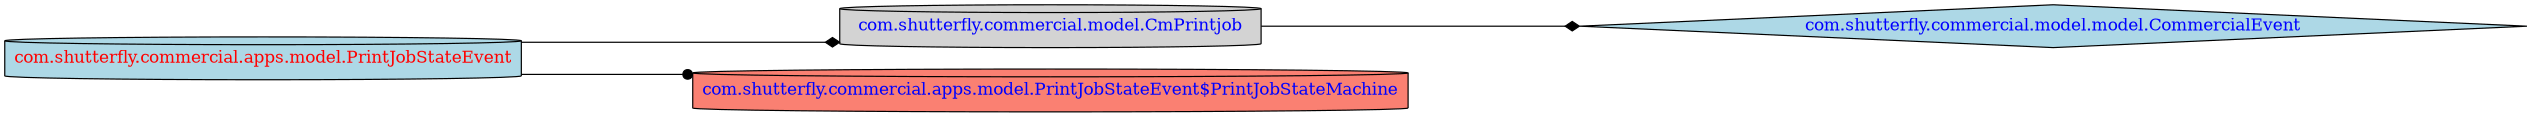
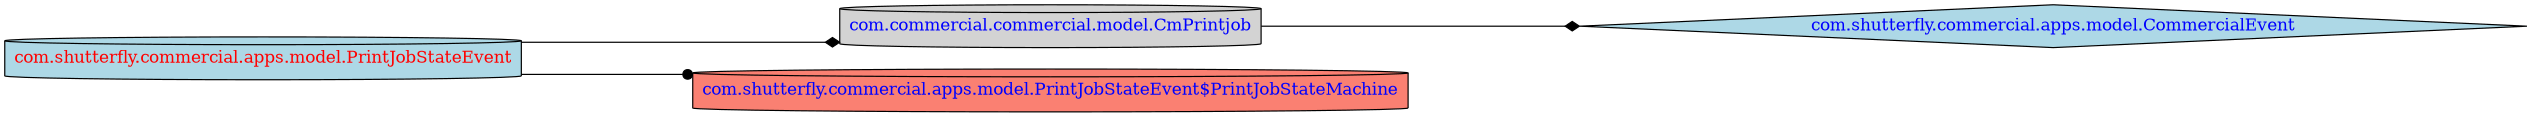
node "com.shutterfly.commercial.model.CmPrintjob": label "com.shutterfly.commercial.model.CmPrintjob" -> "com.commercial.commercial.model.CmPrintjob"
node "com.shutterfly.commercial.model.model.CommercialEvent": label "com.shutterfly.commercial.model.model.CommercialEvent" -> "com.shutterfly.commercial.apps.model.CommercialEvent"
